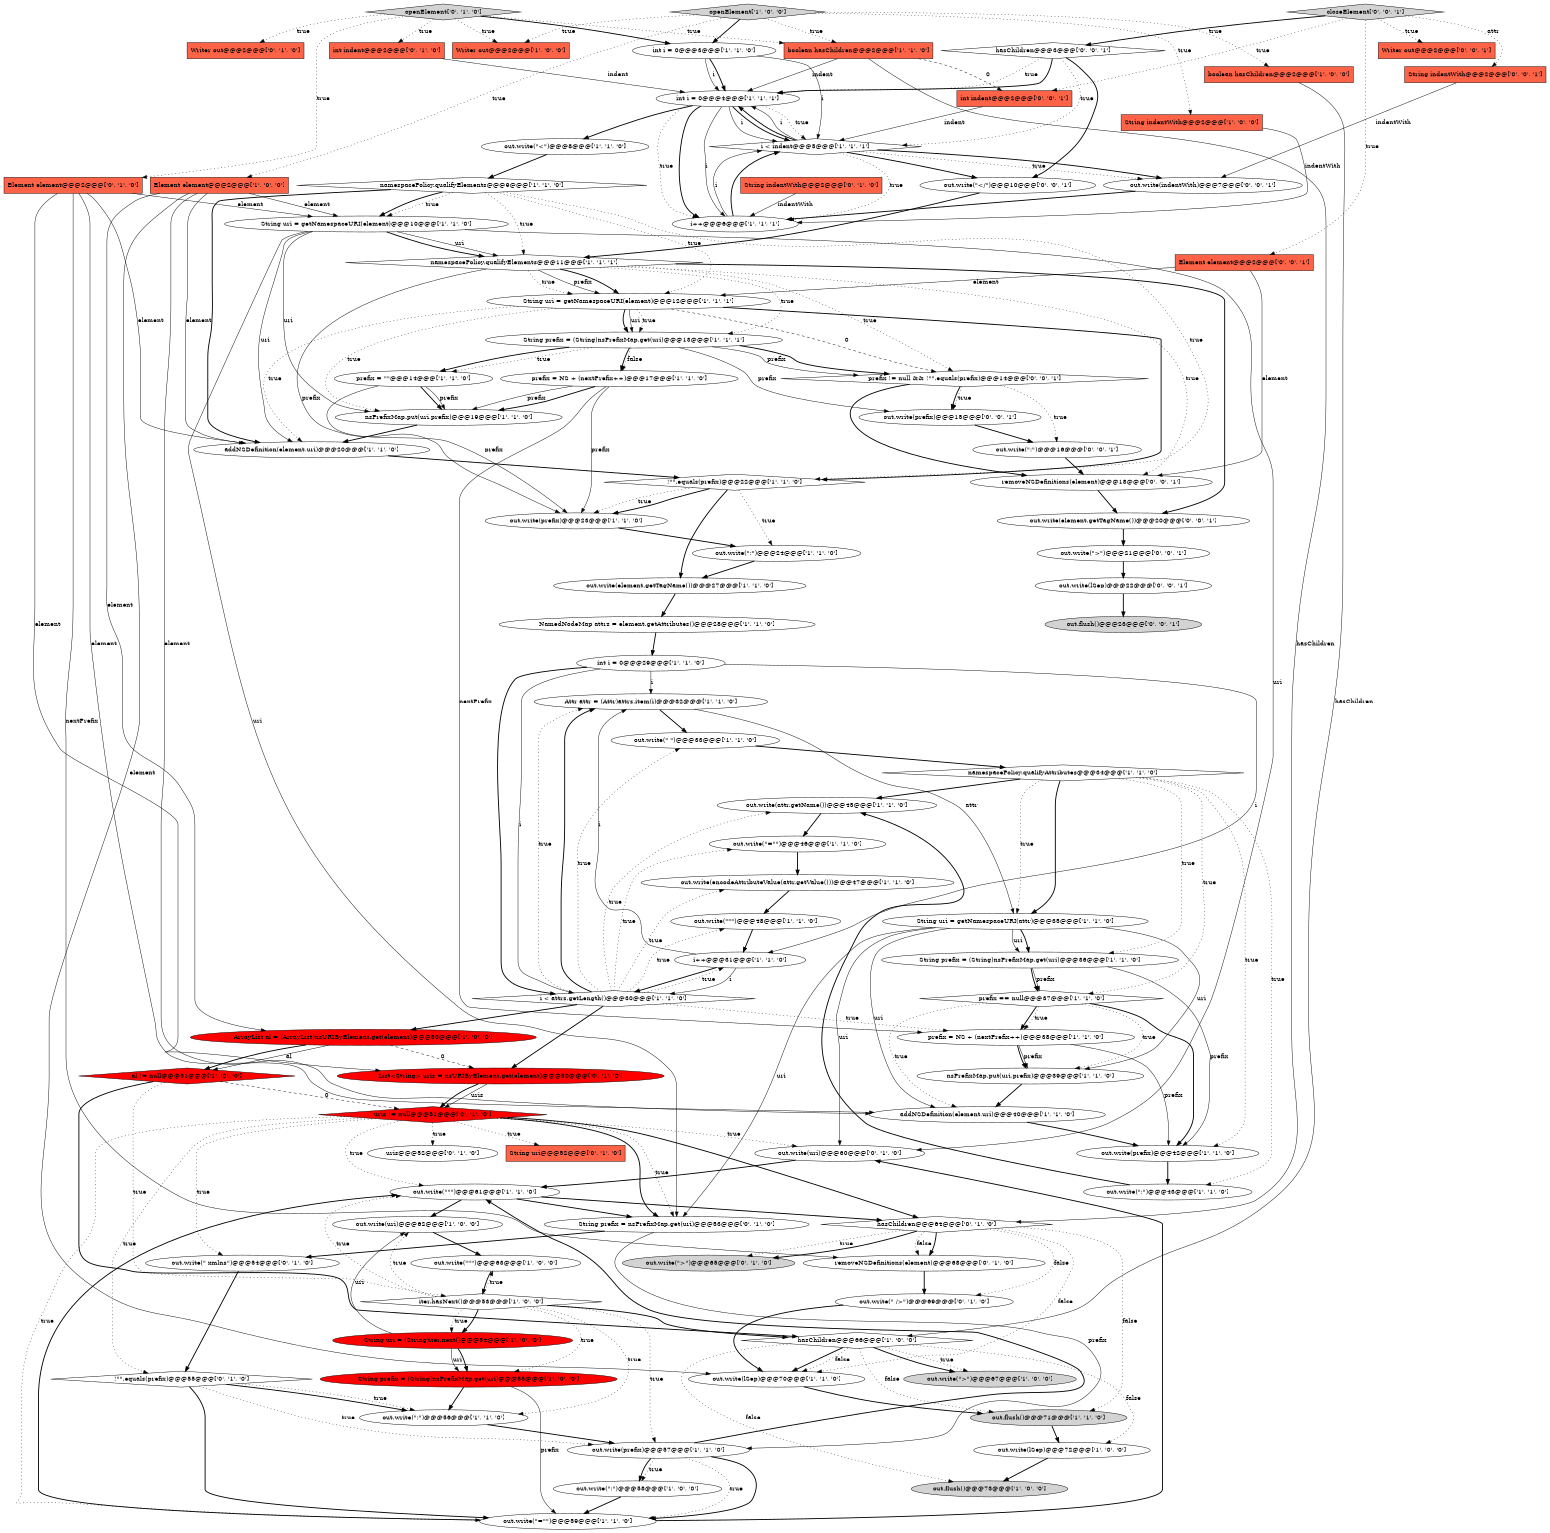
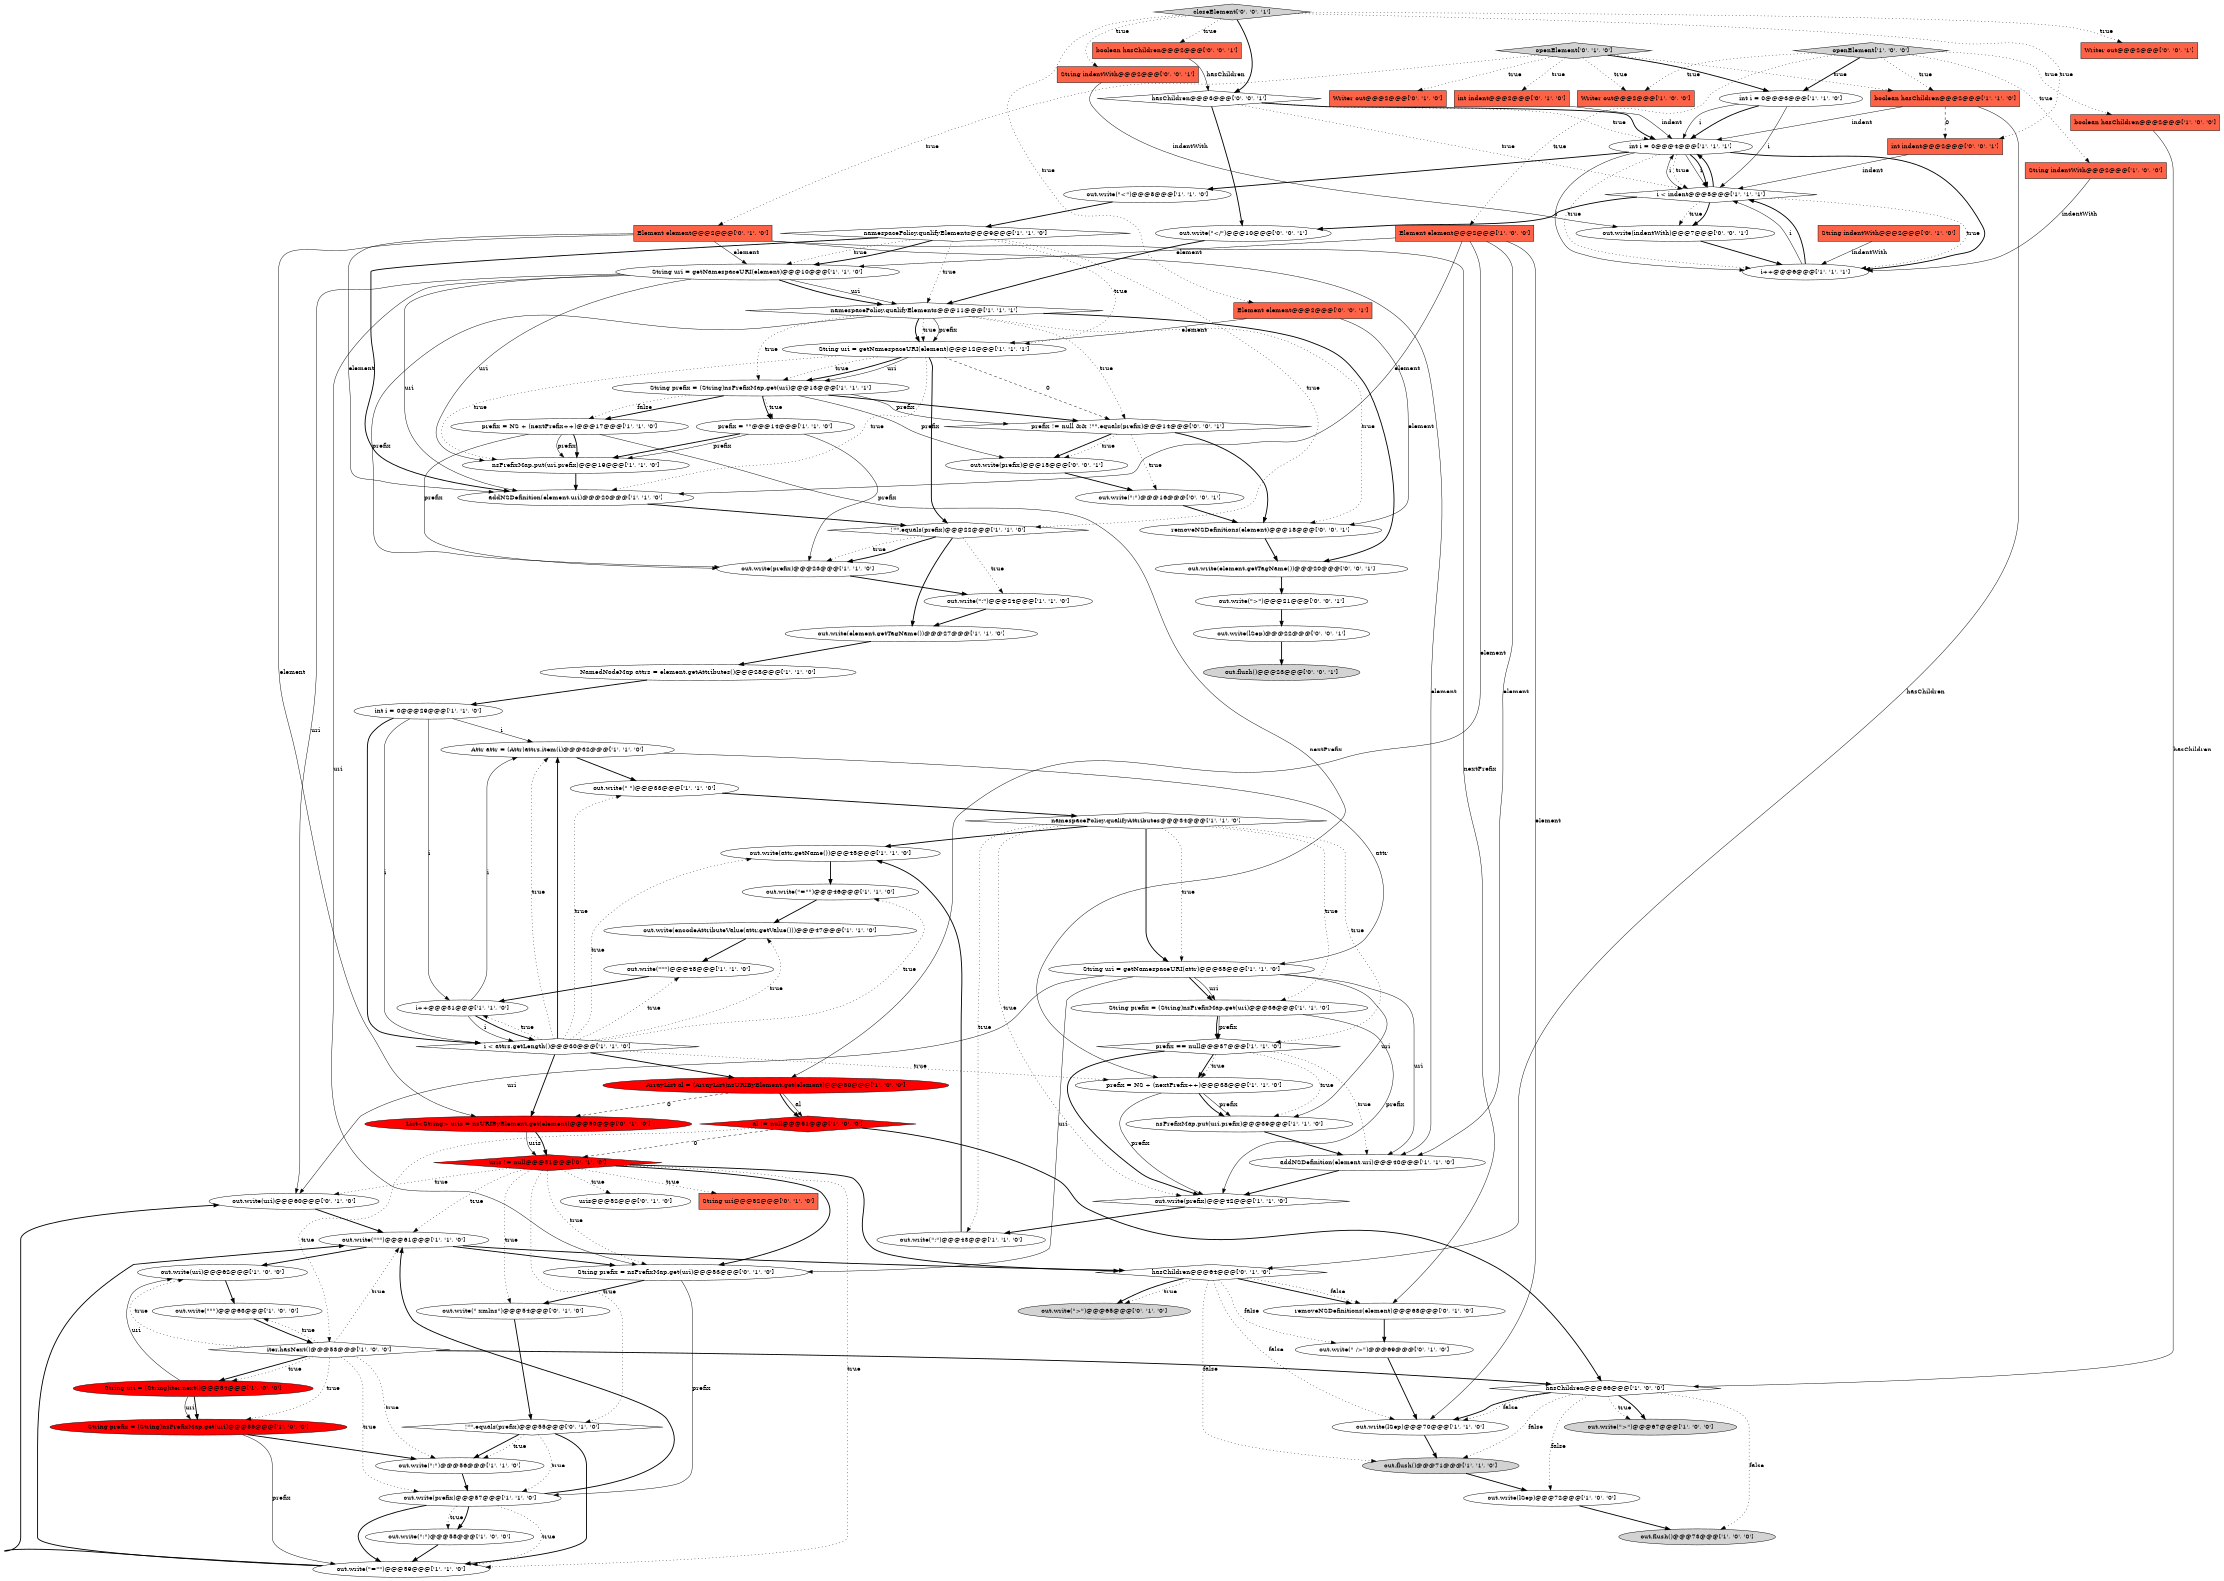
edge "closeElement['0', '0', '1']" -> "String indentWith@@@2@@@['0', '0', '1']": label "attr" -> "true"
node "boolean hasChildren@@@2@@@['0', '0', '1']": added
node "out.write(prefix)@@@42@@@['1', '1', '0']": shape ellipse -> diamond
